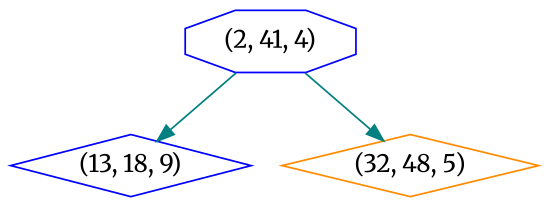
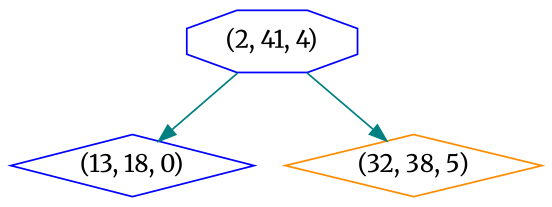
node "(13, 18, 9)": label "(13, 18, 9)" -> "(13, 18, 0)"
node "(32, 48, 5)": label "(32, 48, 5)" -> "(32, 38, 5)"
